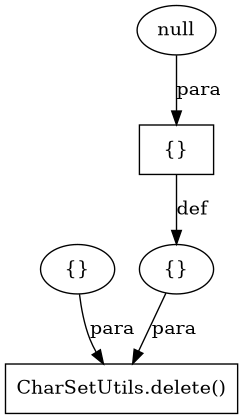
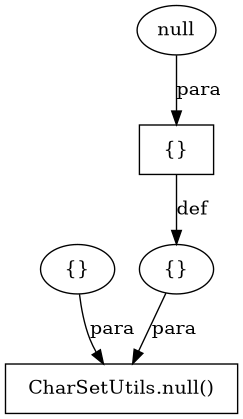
node "CharSetUtils.delete()": label "CharSetUtils.delete()" -> "CharSetUtils.null()"
